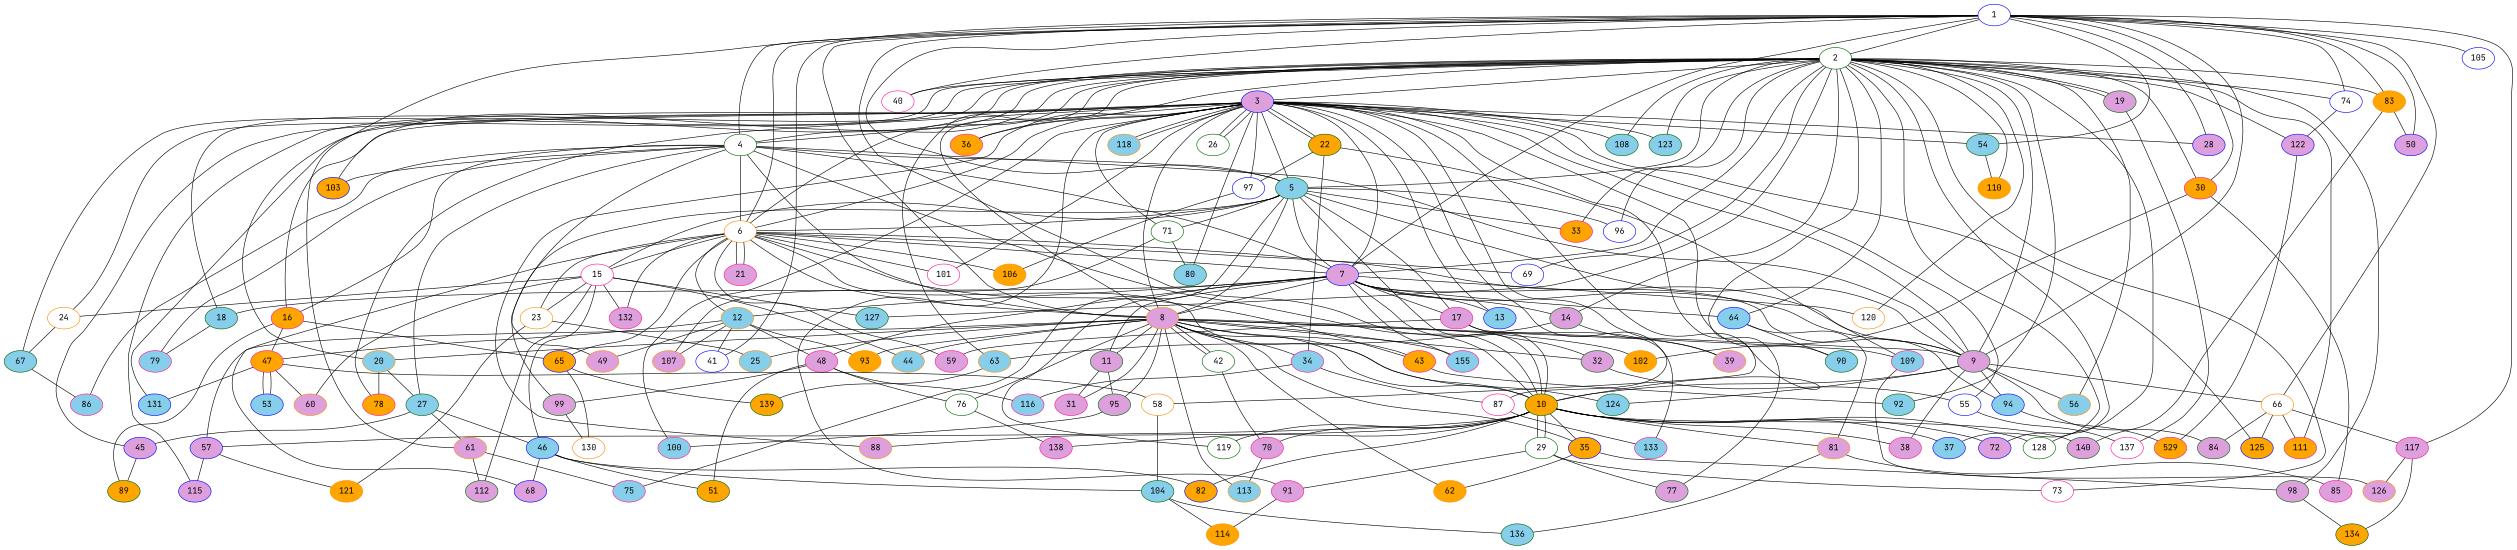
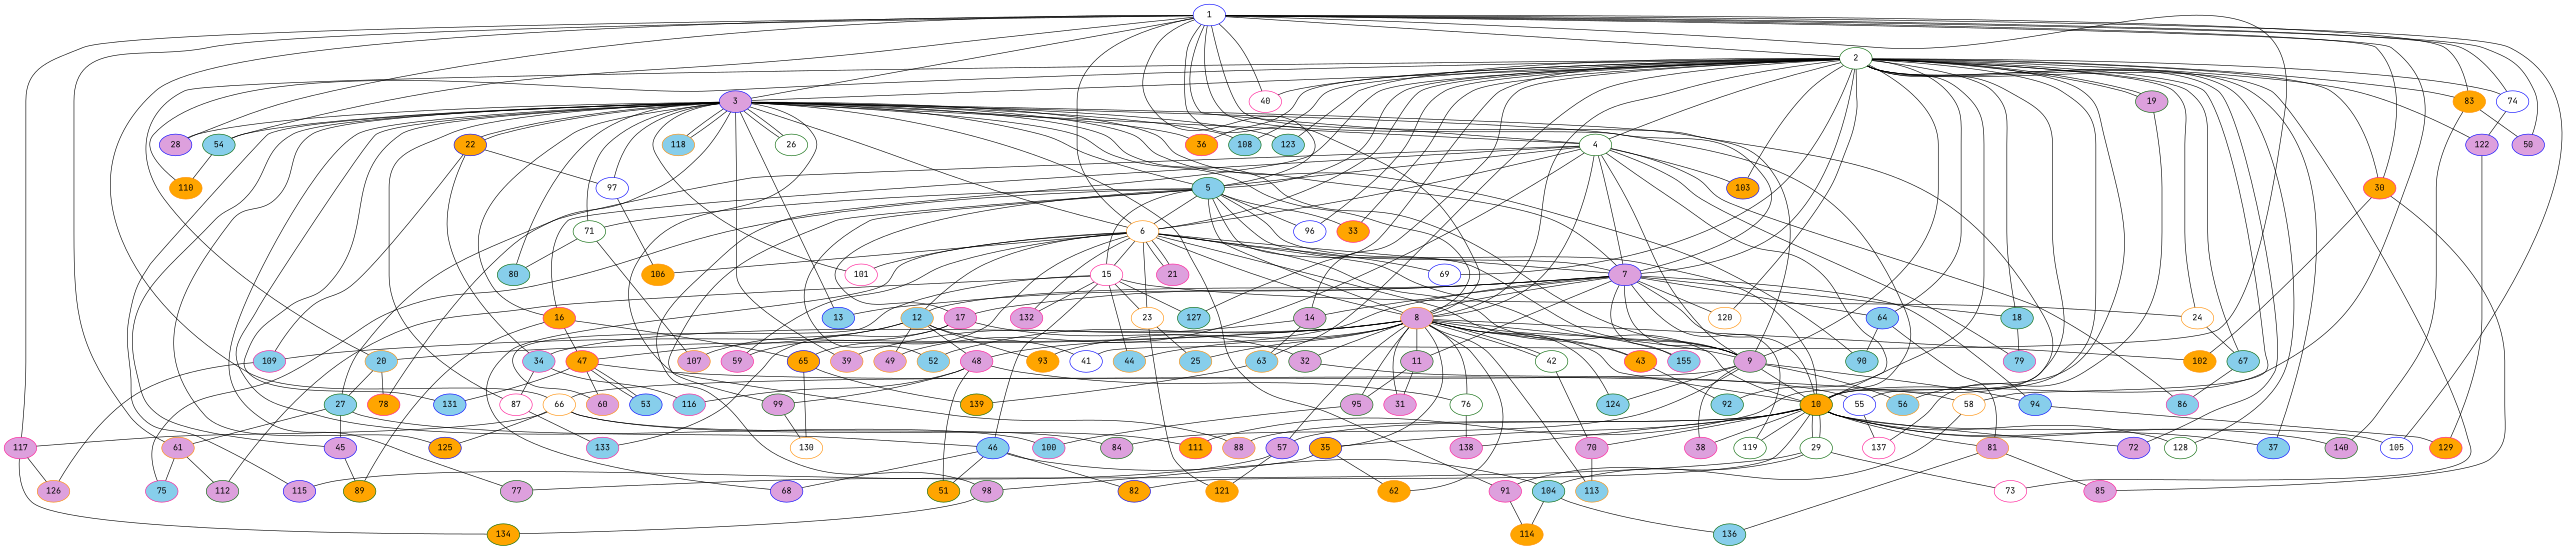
edge "1" -- "3": added
node "22": color darkgreen -> blue
edge "2" -- "10": added
node "52": added
edge "10" -- "105": added
node "529": label "529" -> "129"
